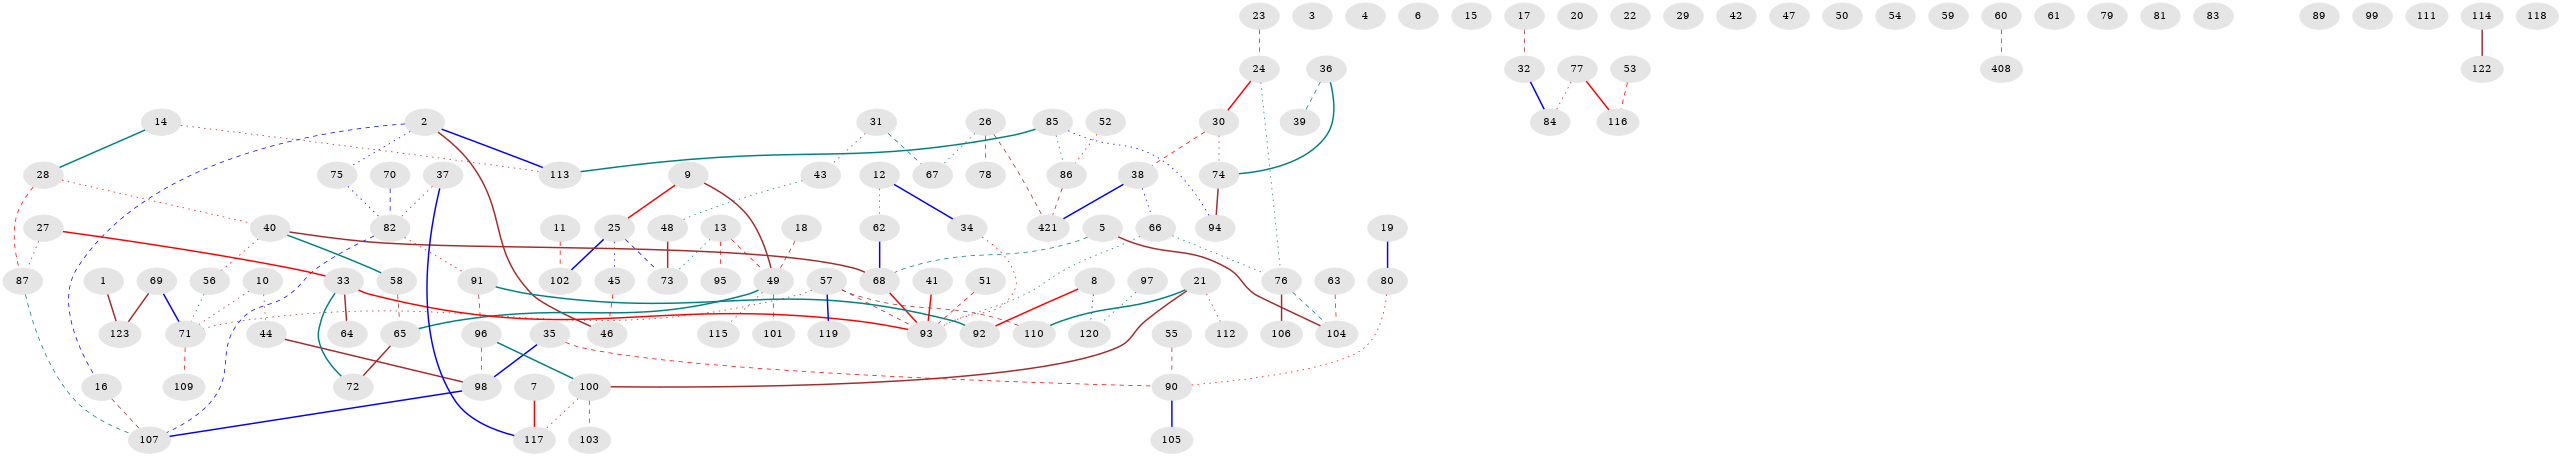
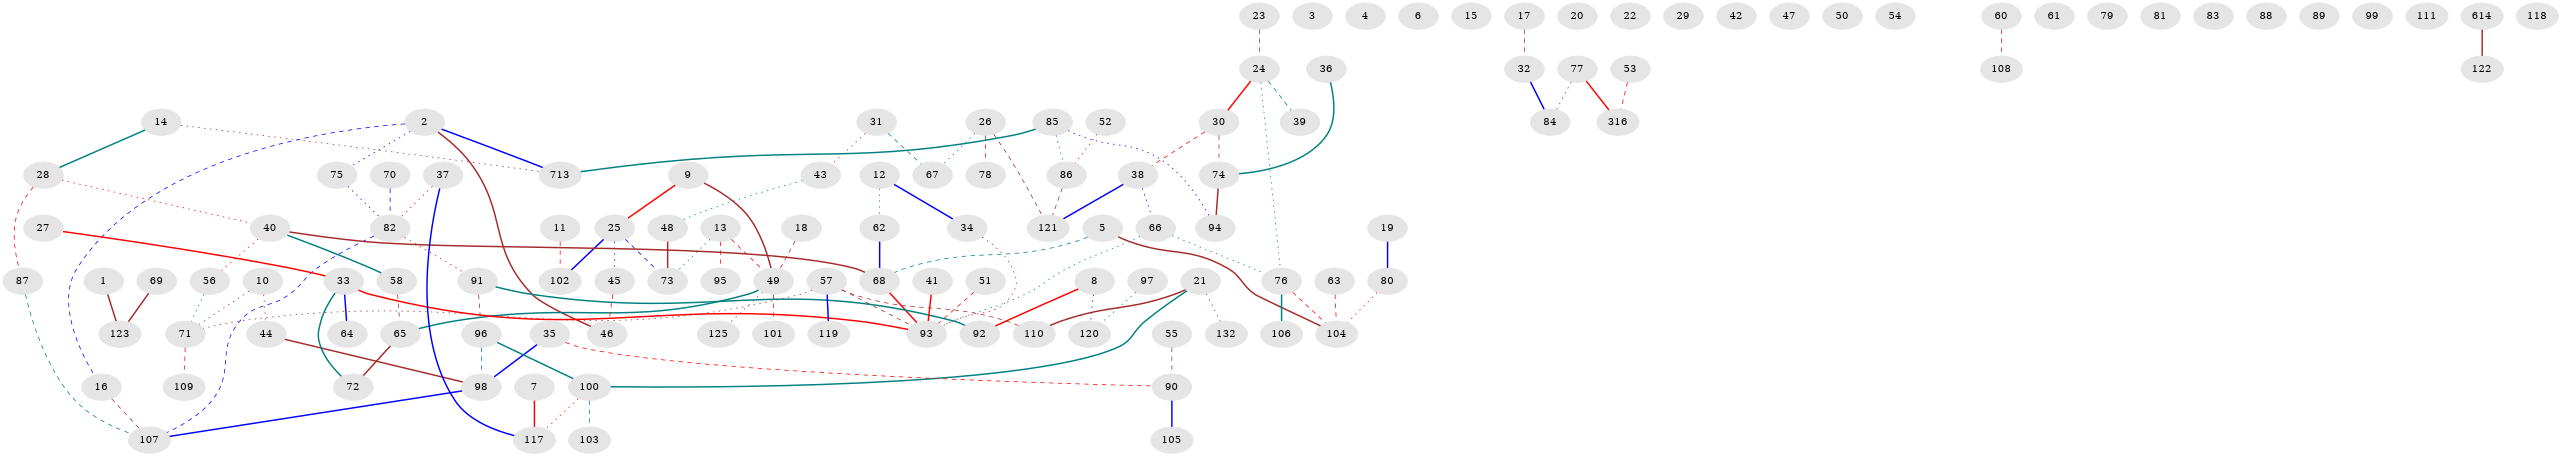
node "59": removed
node "88": added
node "114": label "114" -> "614"
node "408": label "408" -> "108"
edge "36" -- "39": now "24" -- "39"
node "116": label "116" -> "316"
edge "30" -- "74": style dotted -> dashed
node "113": label "113" -> "713"
node "421": label "421" -> "121"
edge "27" -- "87": removed
edge "76" -- "106": color brown -> teal
edge "21" -- "110": color teal -> brown
edge "33" -- "64": color brown -> blue
edge "69" -- "71": removed
edge "76" -- "104": color teal -> red
node "115": label "115" -> "125"
node "112": label "112" -> "132"
edge "80" -- "90": now "80" -- "104"
edge "21" -- "100": color brown -> teal
